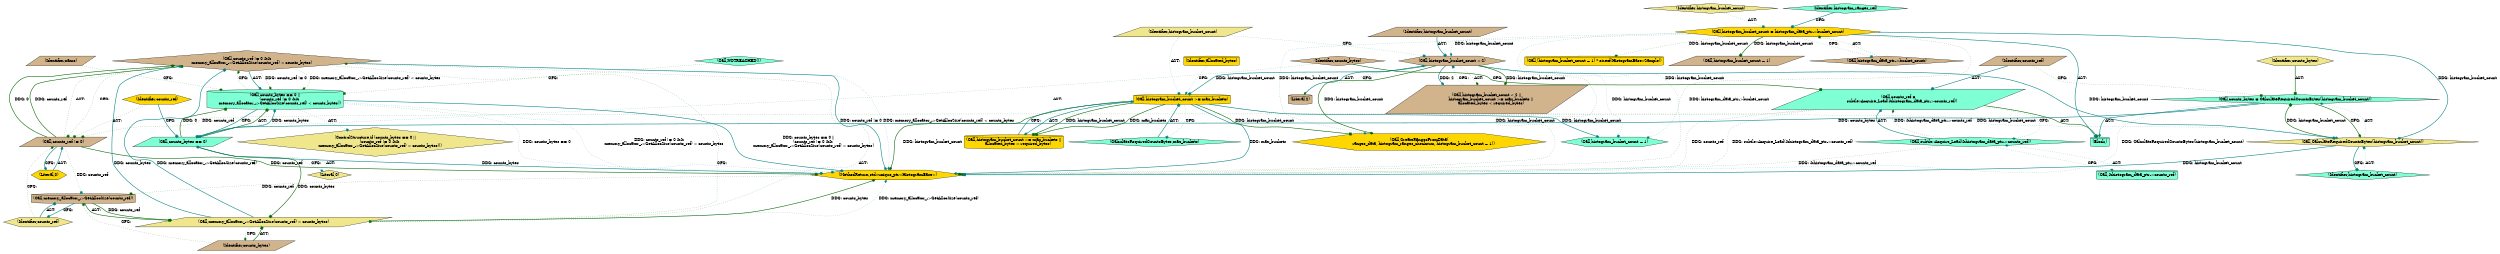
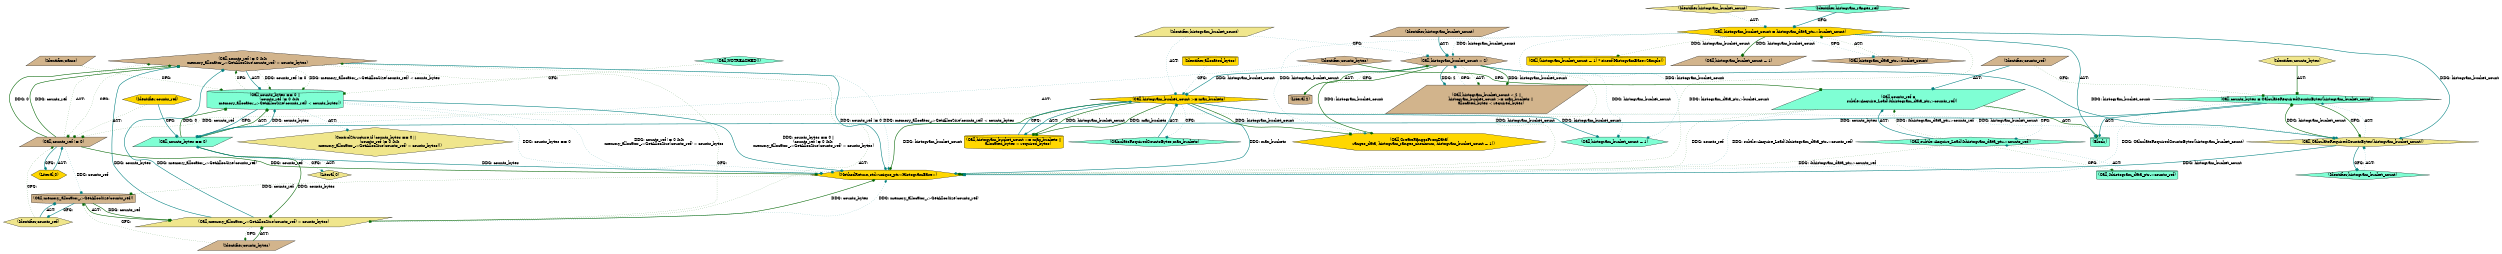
edge "(Literal,2)" -> "(Call,histogram_bucket_count < 2)": color teal -> darkgreen
node "(Call,histogram_bucket_count >= max_buckets)": shape cylinder -> diamond
edge "(Call,subtle::Acquire_Load(&histogram_data_ptr->counts_ref))" -> "(Call,&histogram_data_ptr->counts_ref)": color teal -> darkgreen
